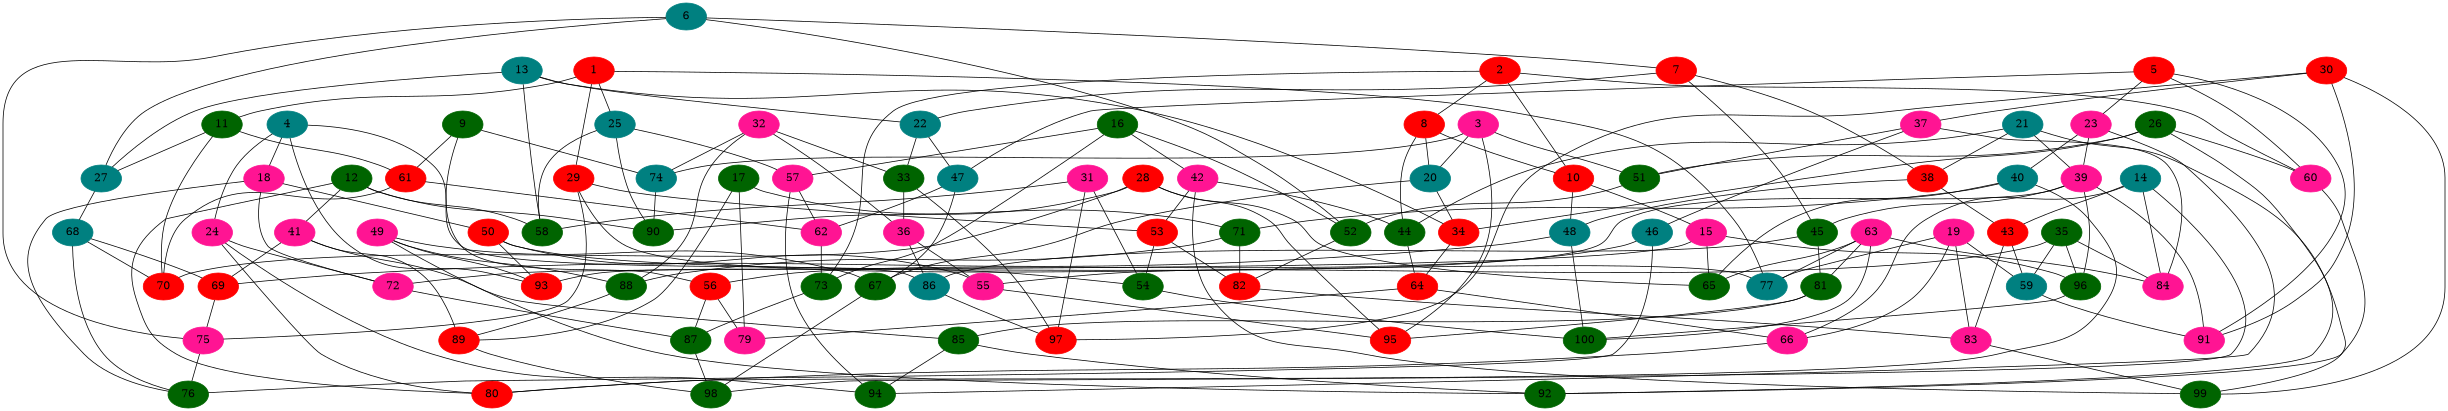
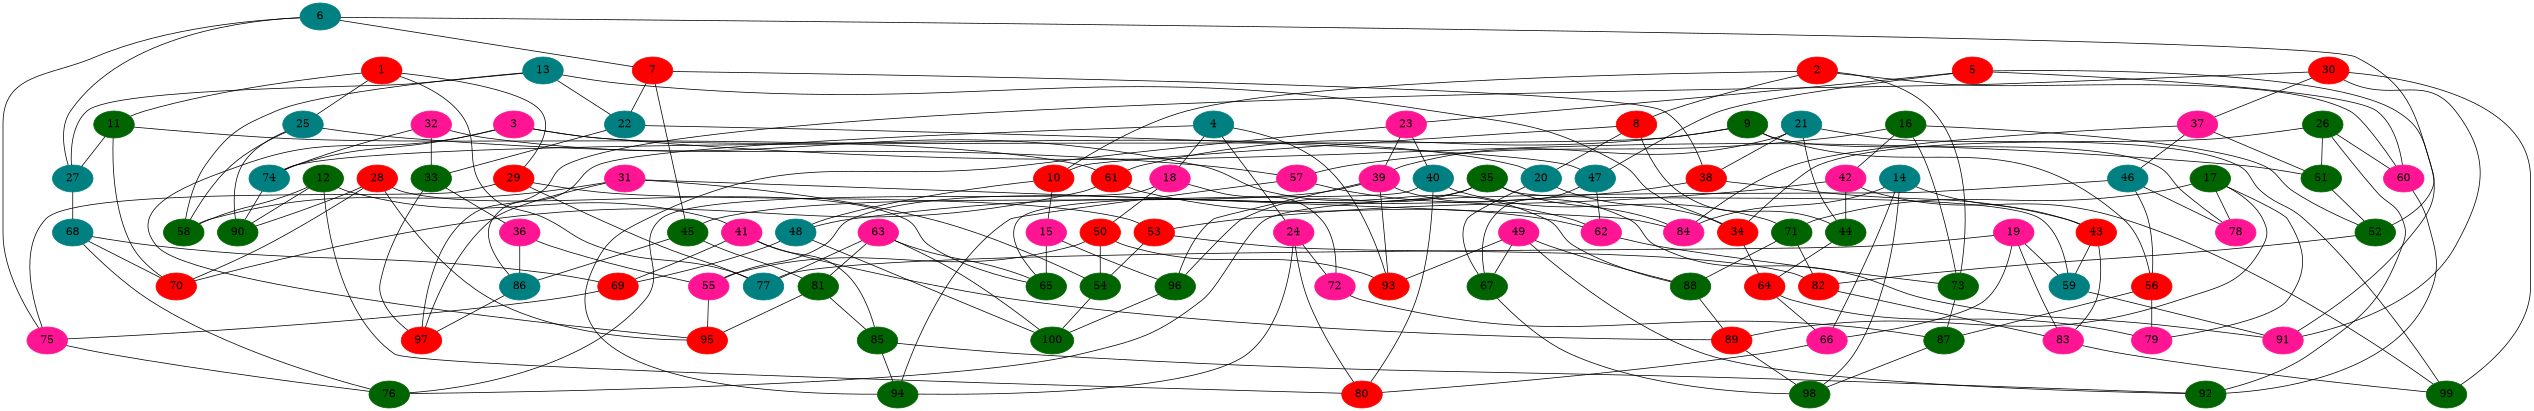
edge "32" -- "36": removed
node "78": added
edge "63" -- "84": now "31" -- "84"
edge "15" -- "72": removed
